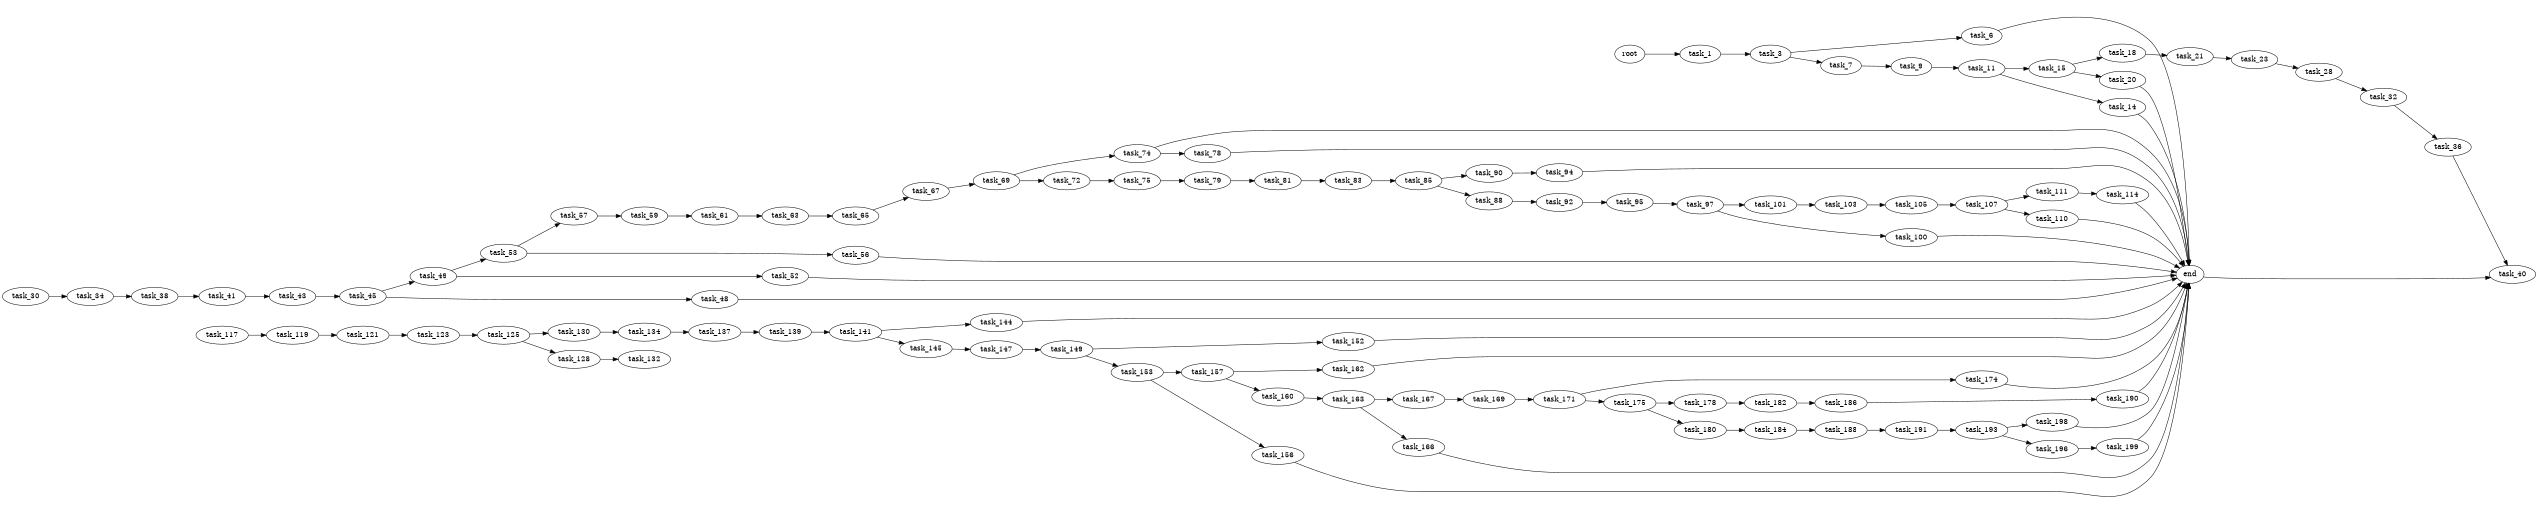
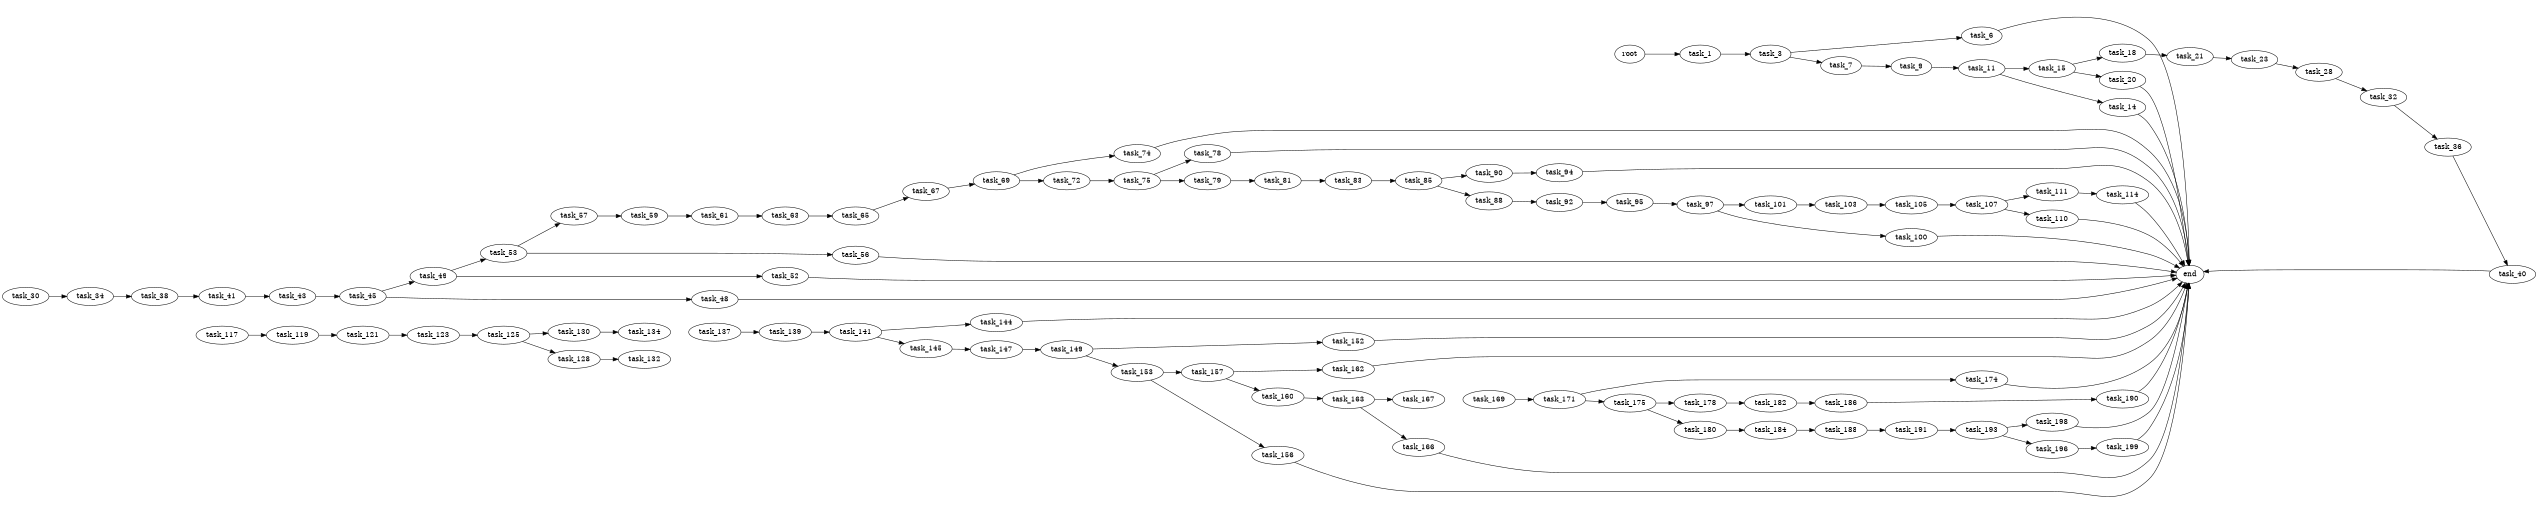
edge "task_74" -> "task_78": now "task_75" -> "task_78"
edge "end" -> "task_40": reversed
edge "task_134" -> "task_137": removed
edge "task_167" -> "task_169": removed
